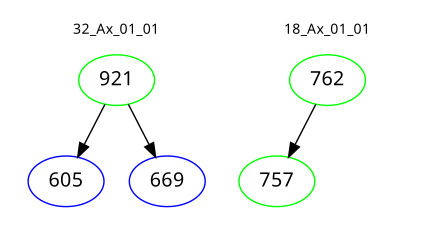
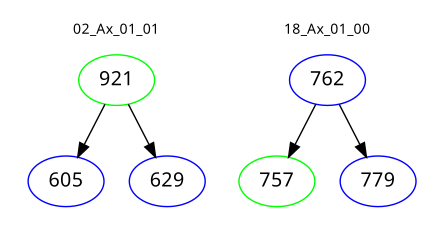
cluster "32_Ax_01_01": label "32_Ax_01_01" -> "02_Ax_01_01"
cluster "18_Ax_01_01": label "18_Ax_01_01" -> "18_Ax_01_00"
node "762": color green -> blue
node "669": label "669" -> "629"
node "779": added
